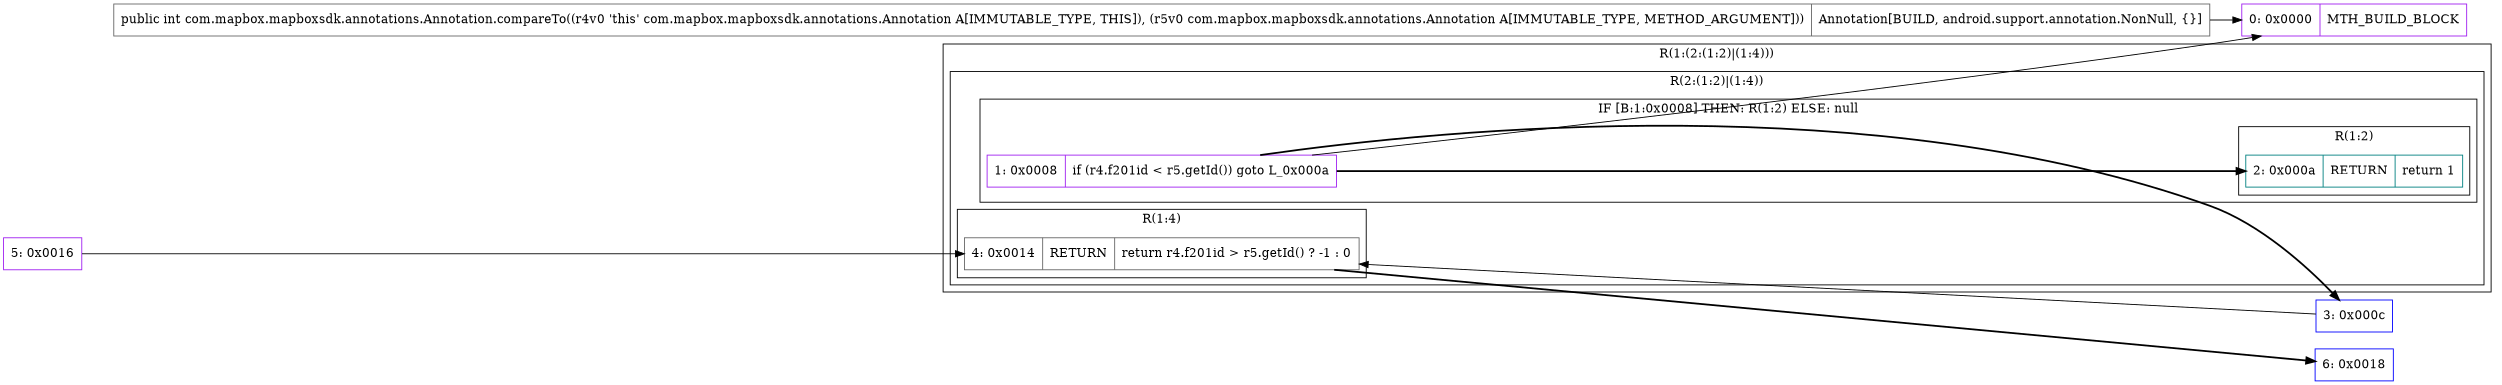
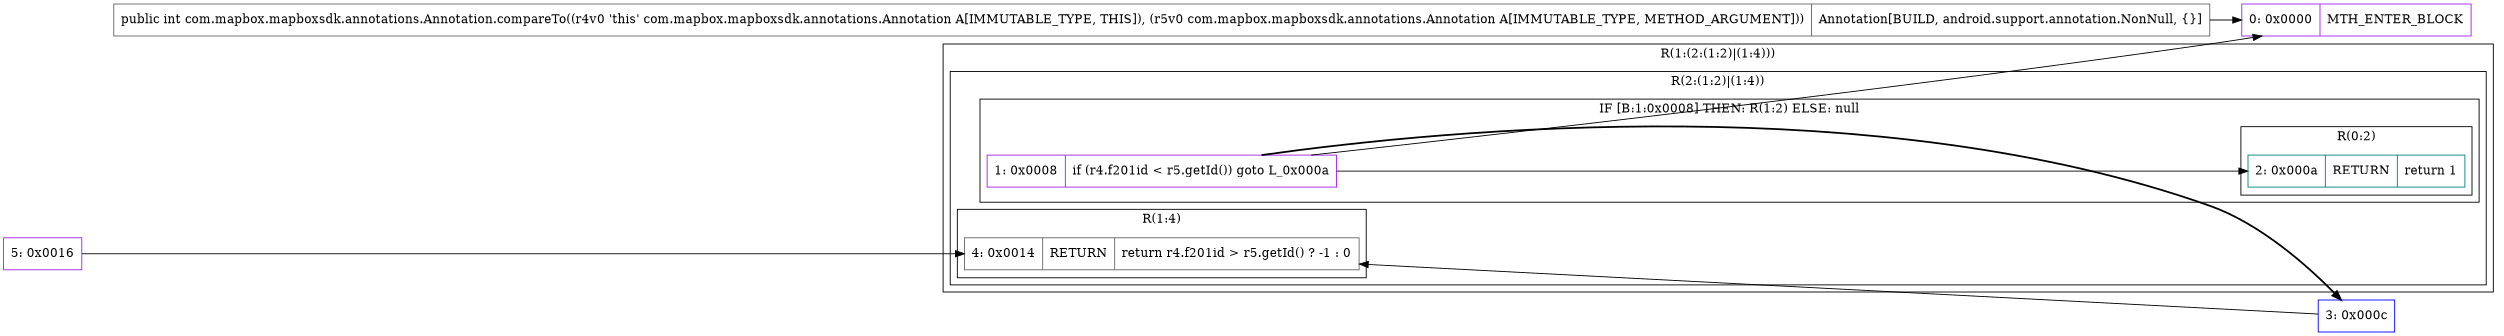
node "0: 0x0000": text "MTH_BUILD_BLOCK" -> "MTH_ENTER_BLOCK"
cluster "R(1:2)": label "R(1:2)" -> "R(0:2)"
edge "1: 0x0008" -> "2: 0x000a": style bold -> solid
node "6: 0x0018": removed
